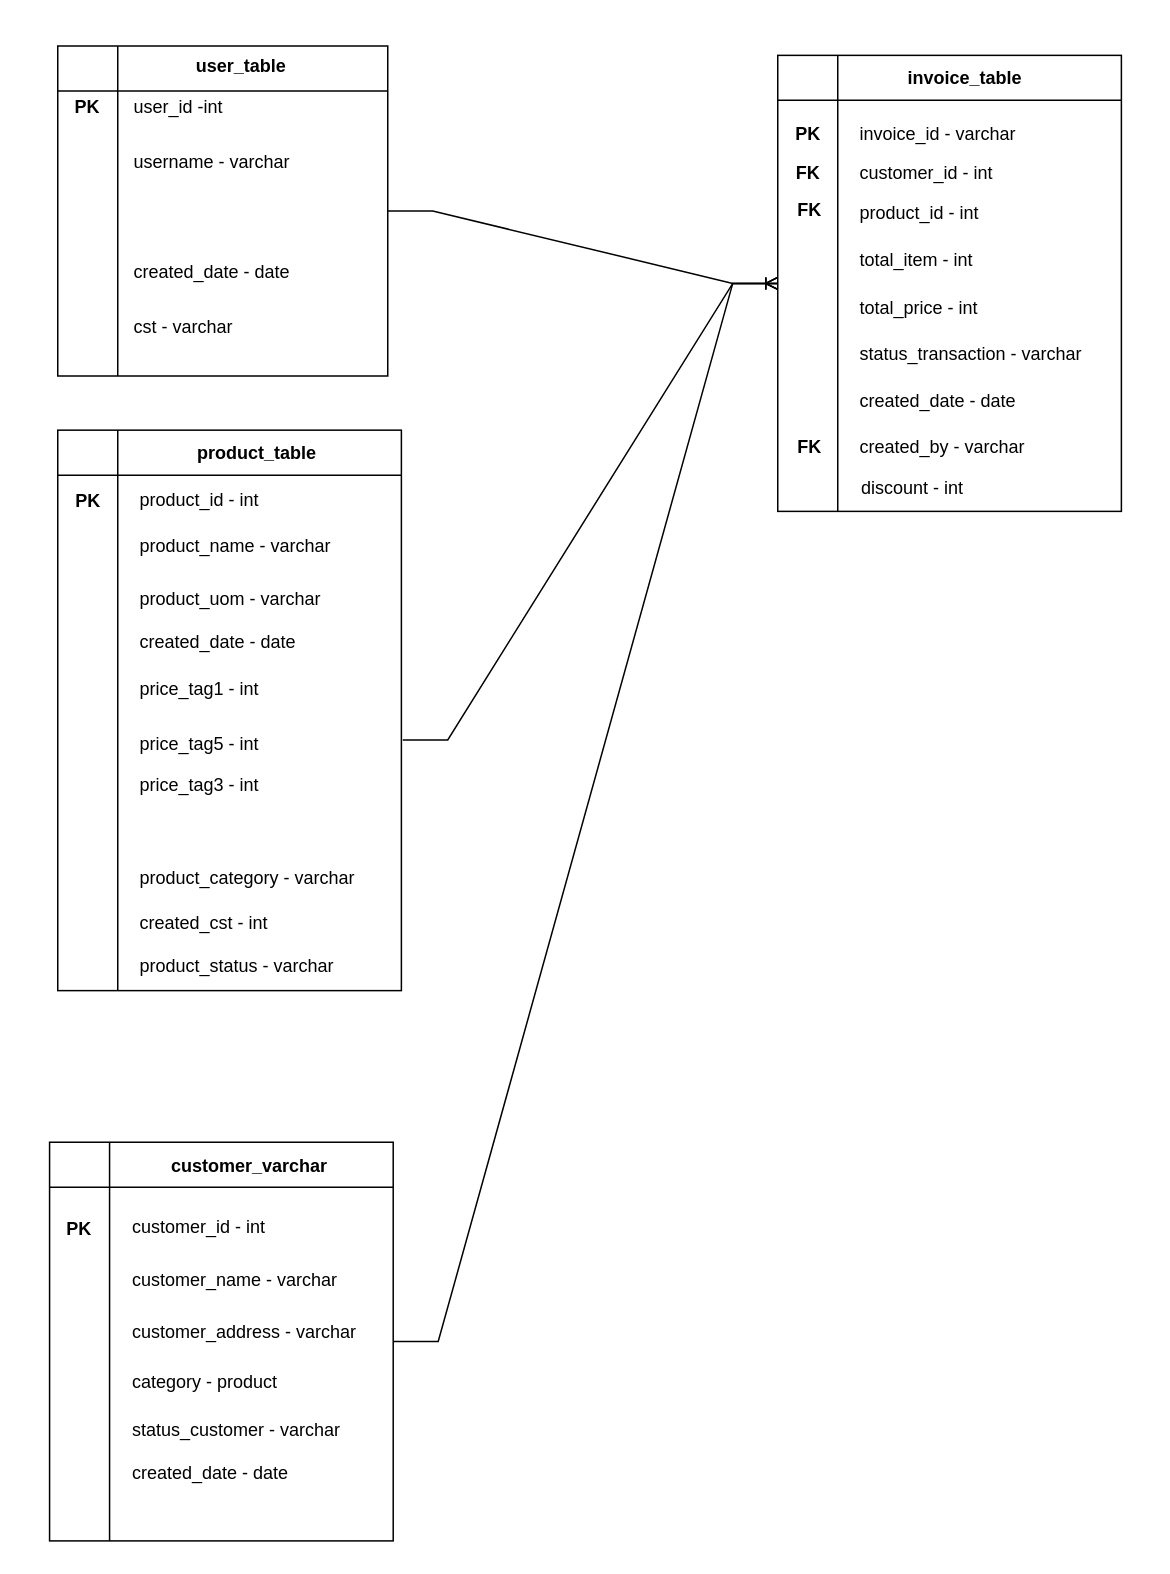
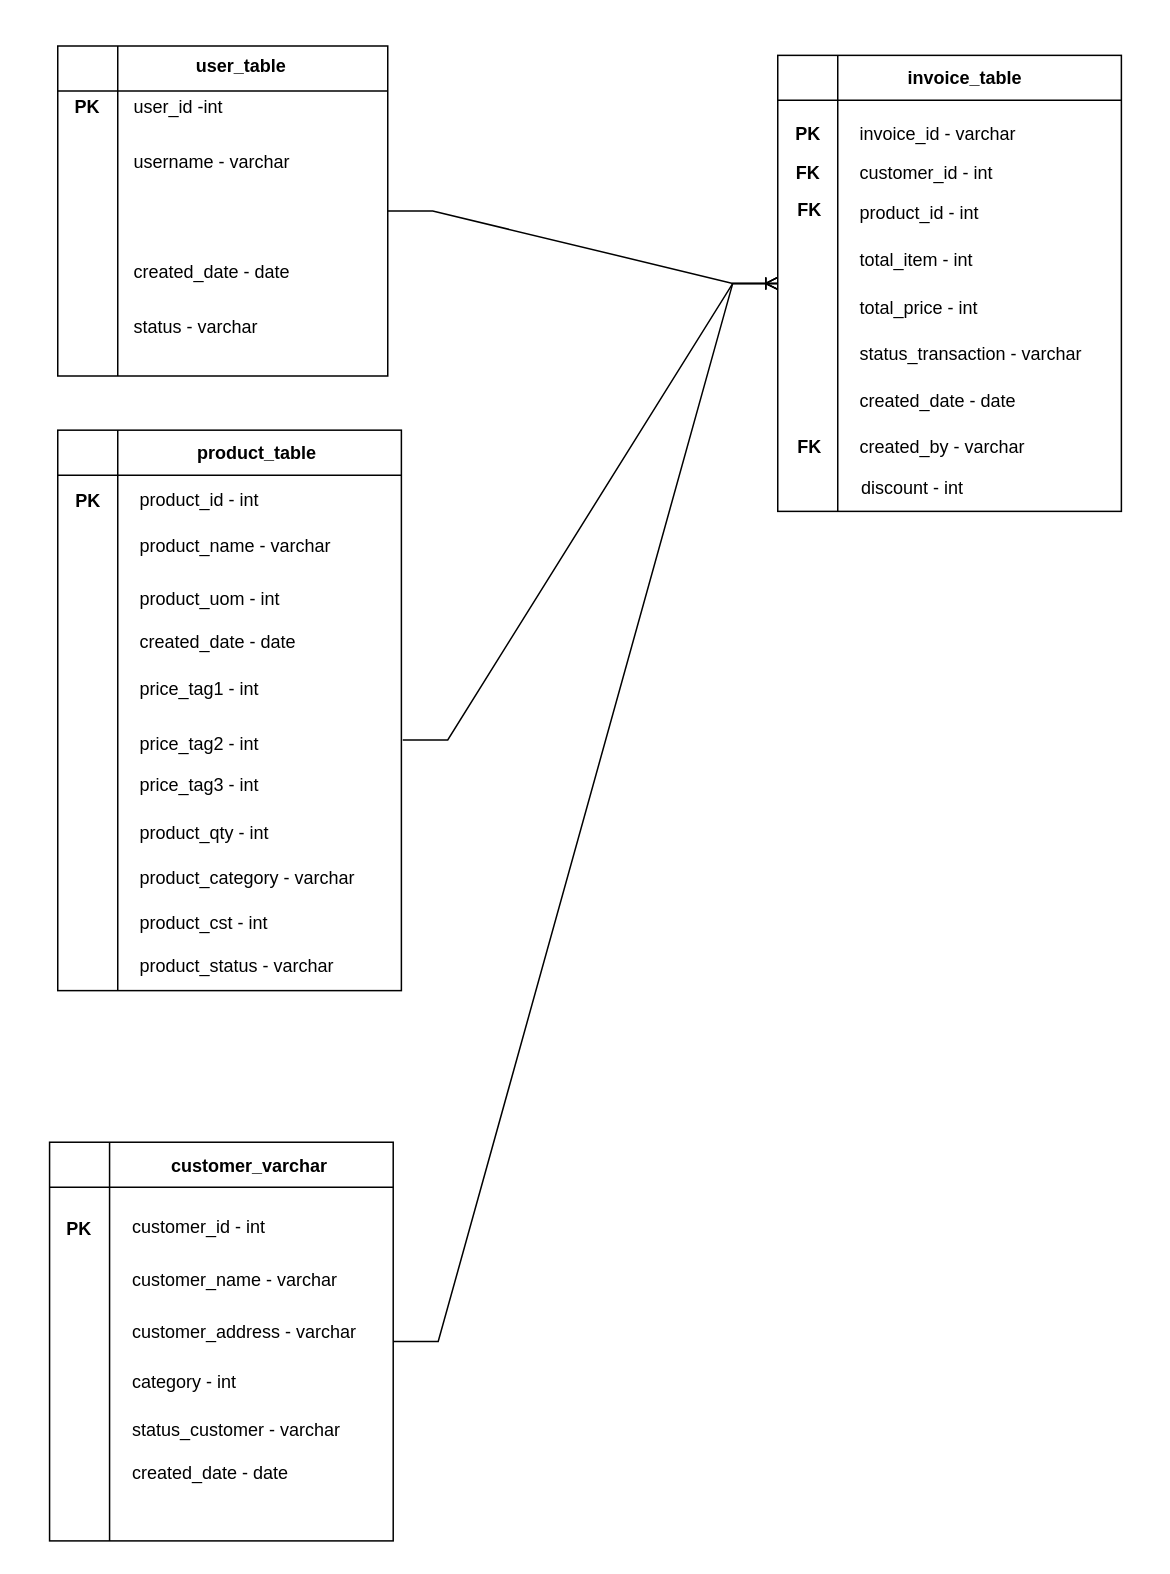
node "cst - varchar": label "cst - varchar" -> "status - varchar"
node "product_uom - varchar": label "product_uom - varchar" -> "product_uom - int"
node "price_tag5 - int": label "price_tag5 - int" -> "price_tag2 - int"
node "product_qty - int": added
node "created_cst - int": label "created_cst - int" -> "product_cst - int"
node "category - product": label "category - product" -> "category - int"
